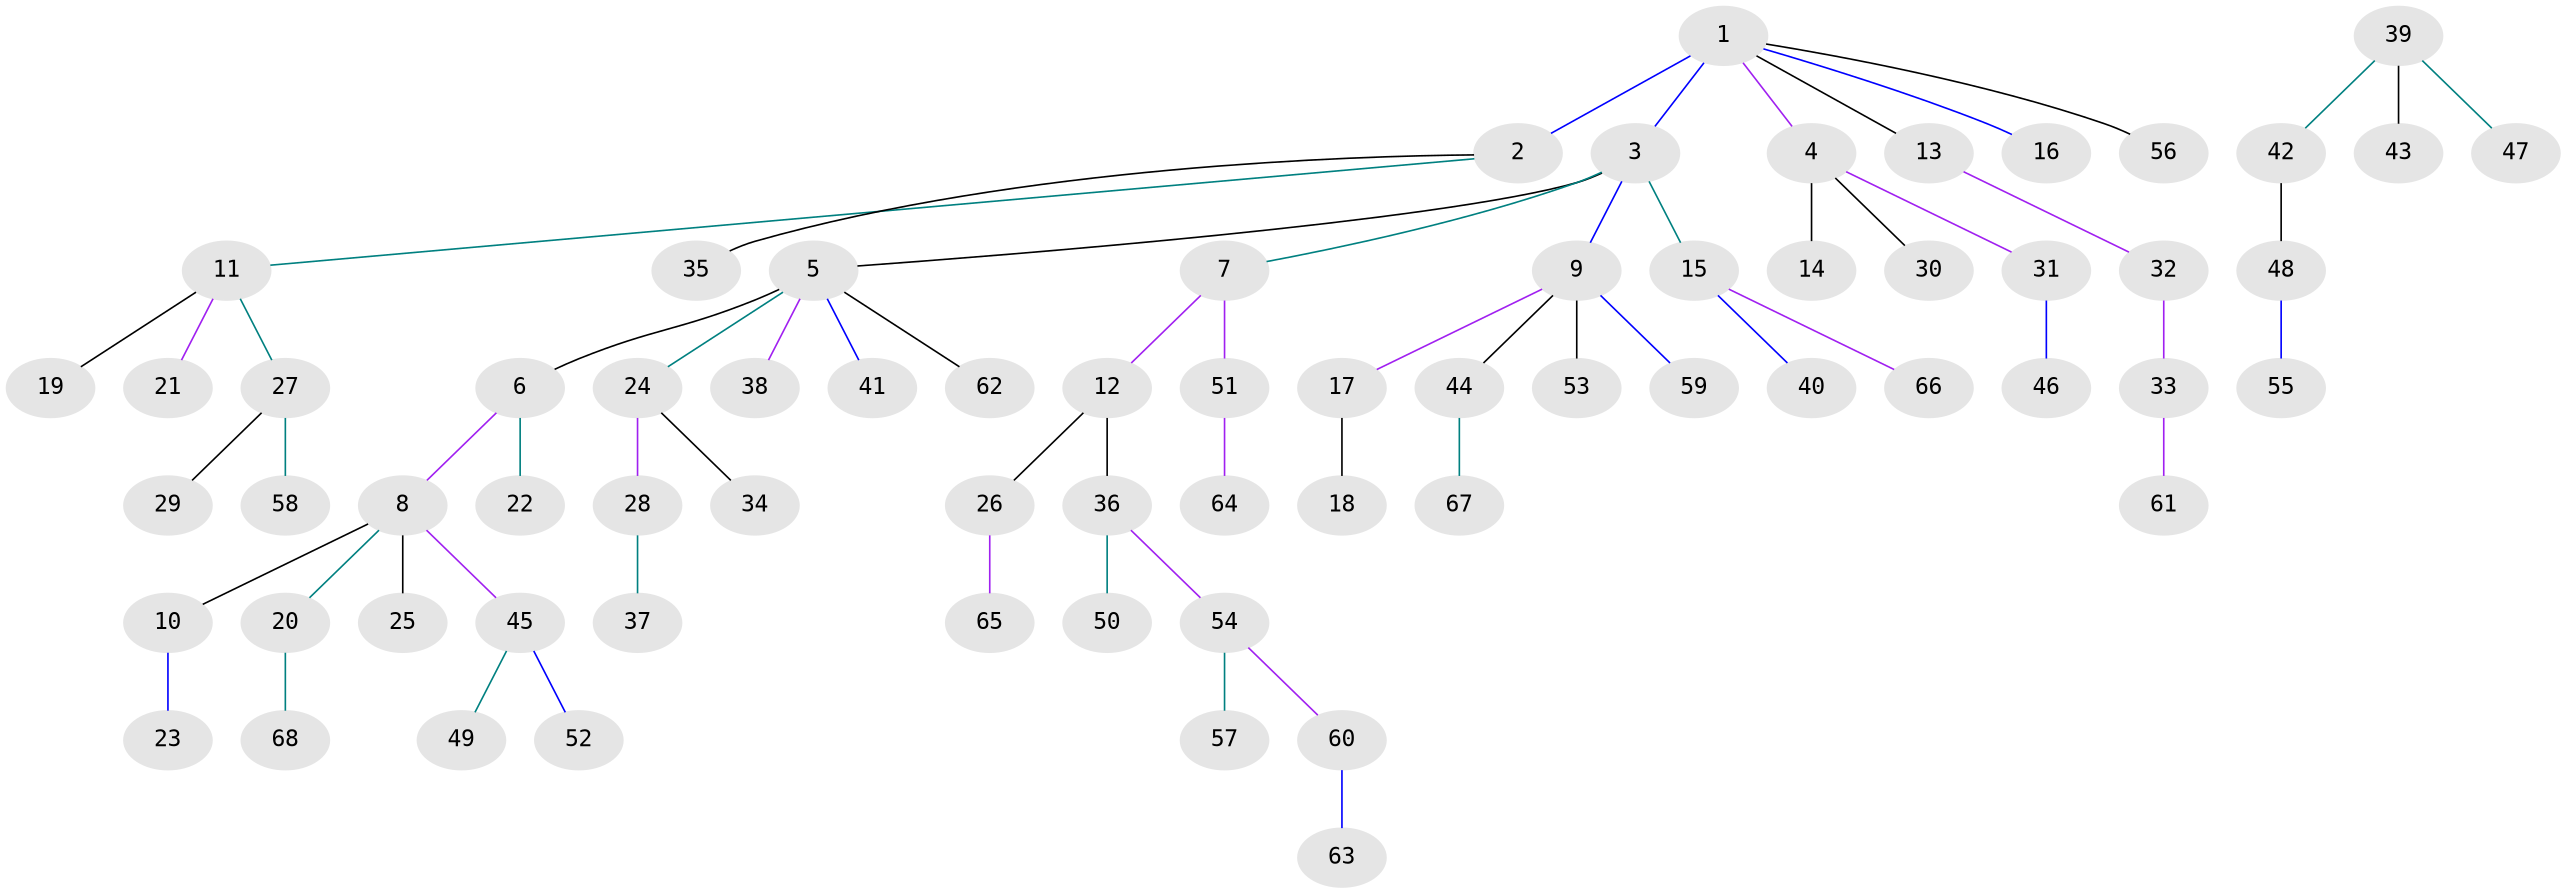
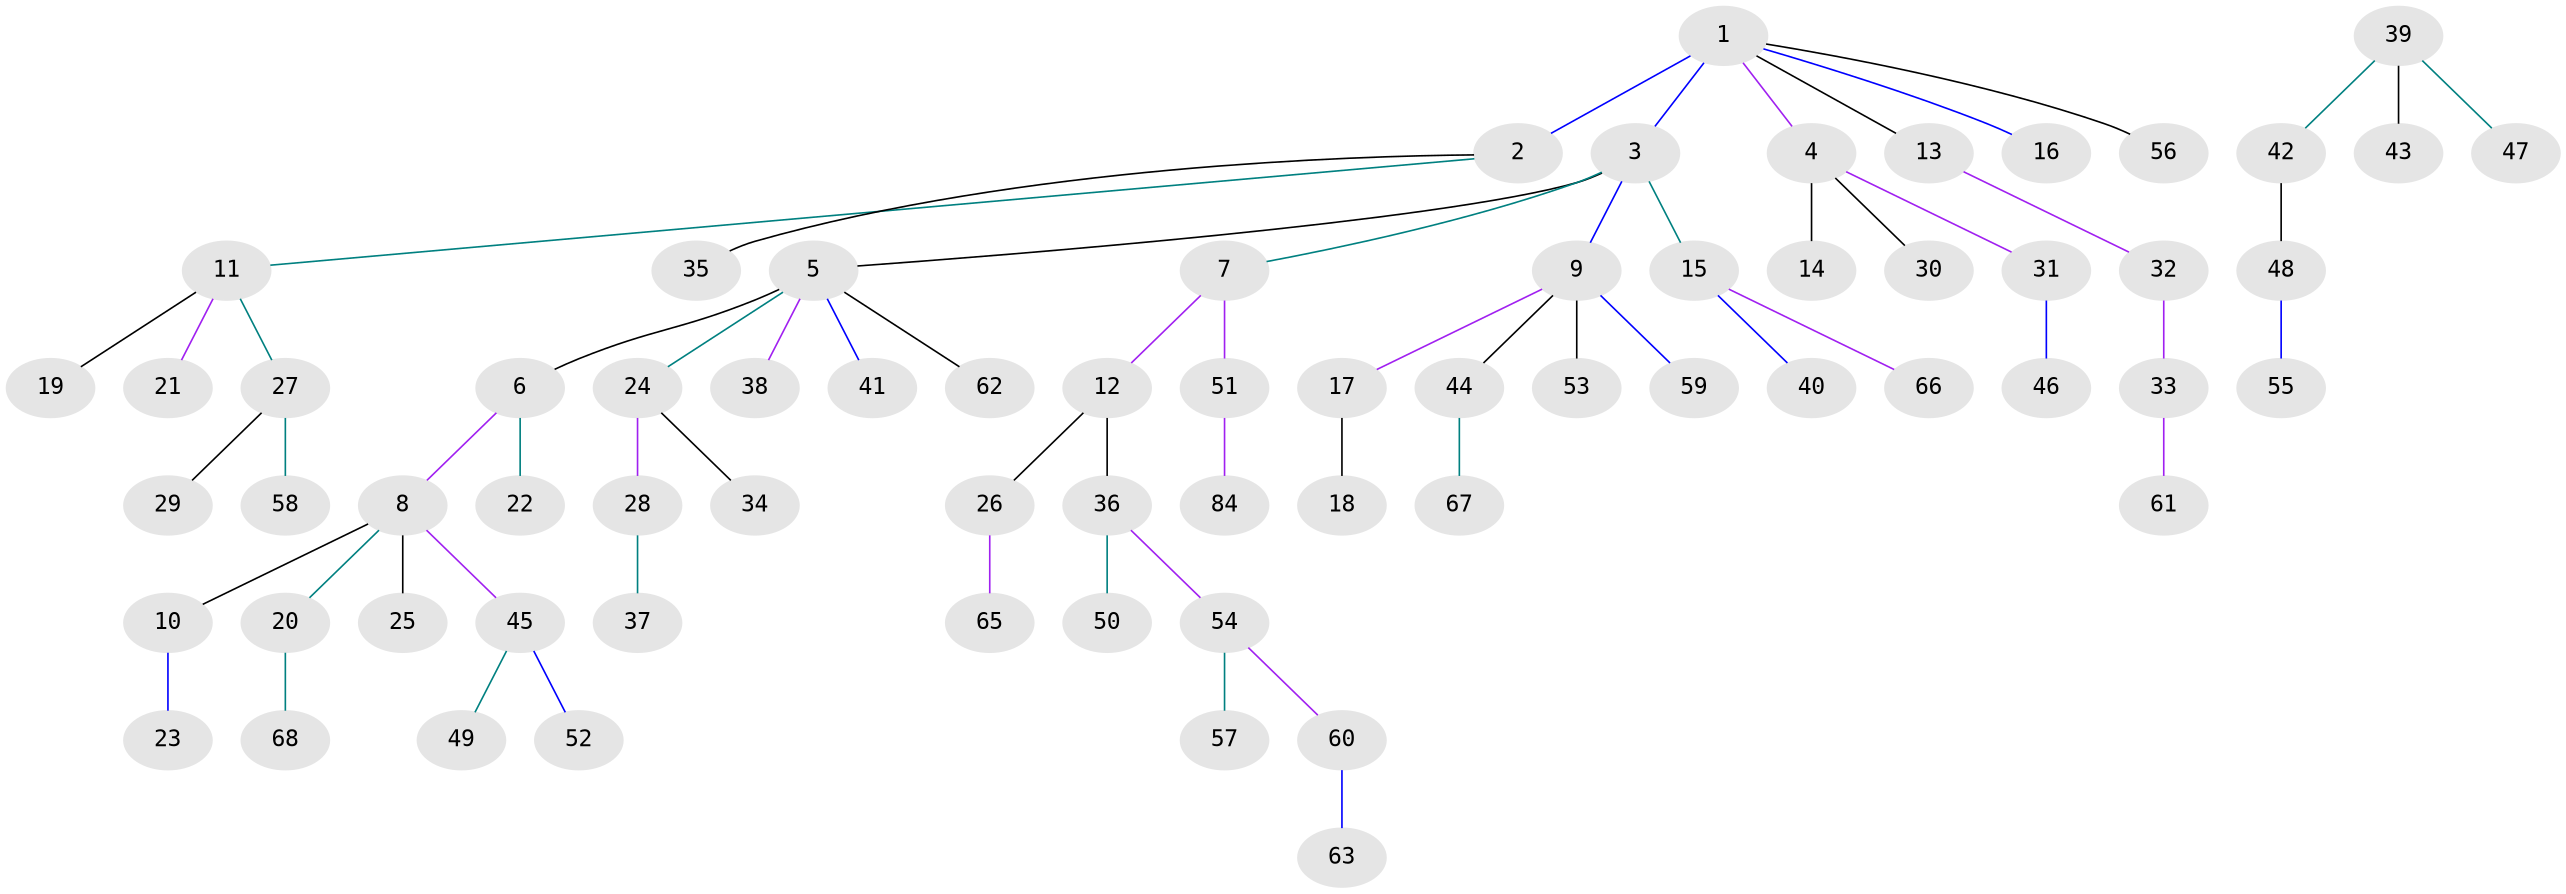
node "64": label "64" -> "84"
